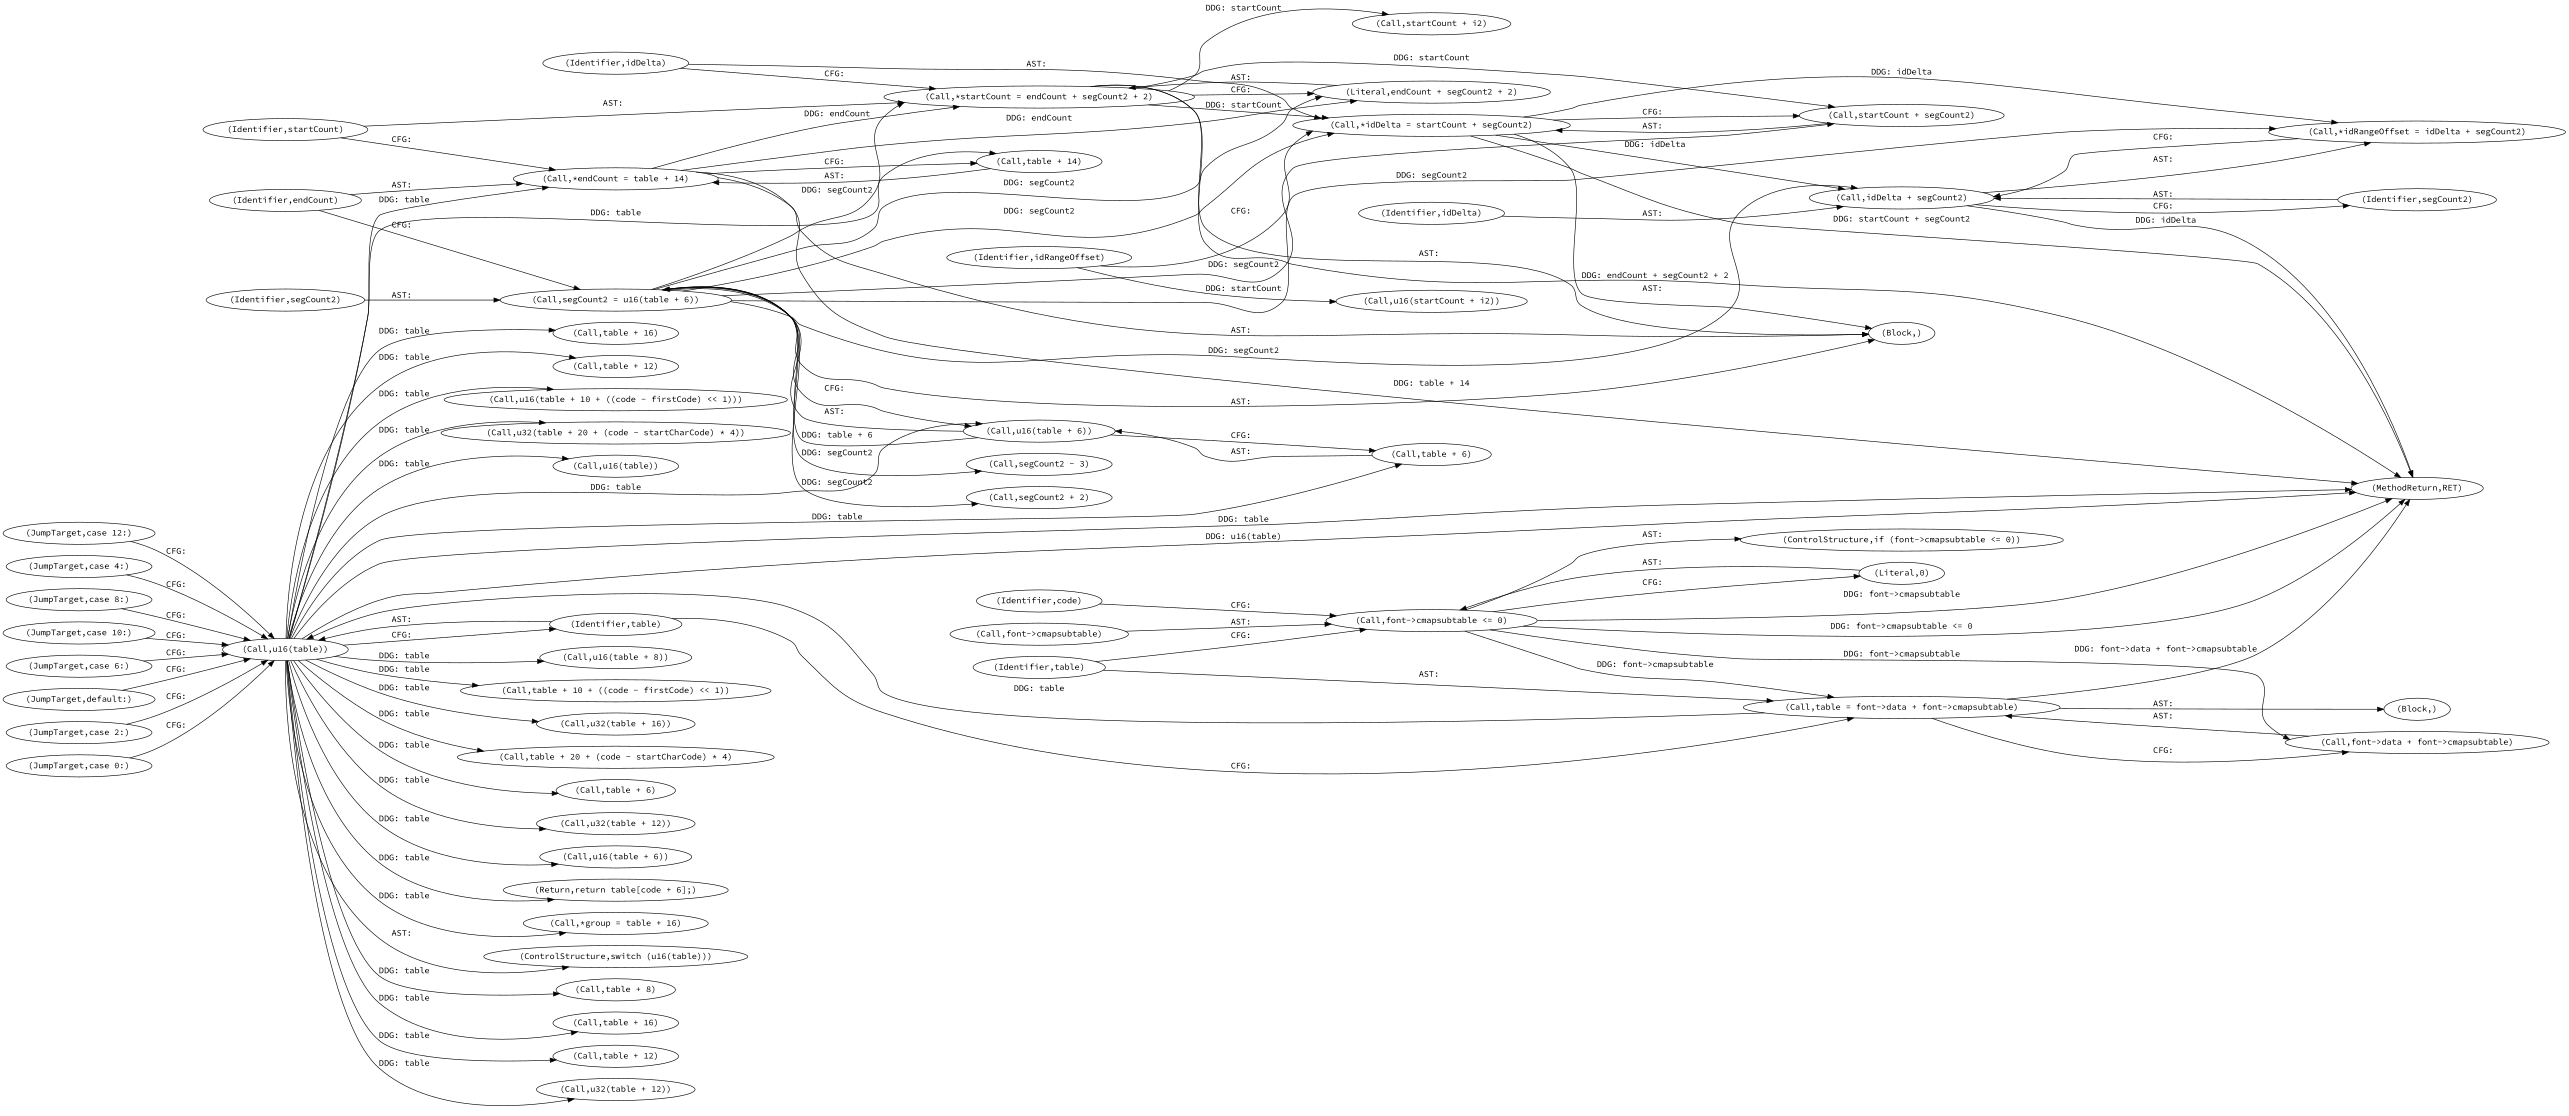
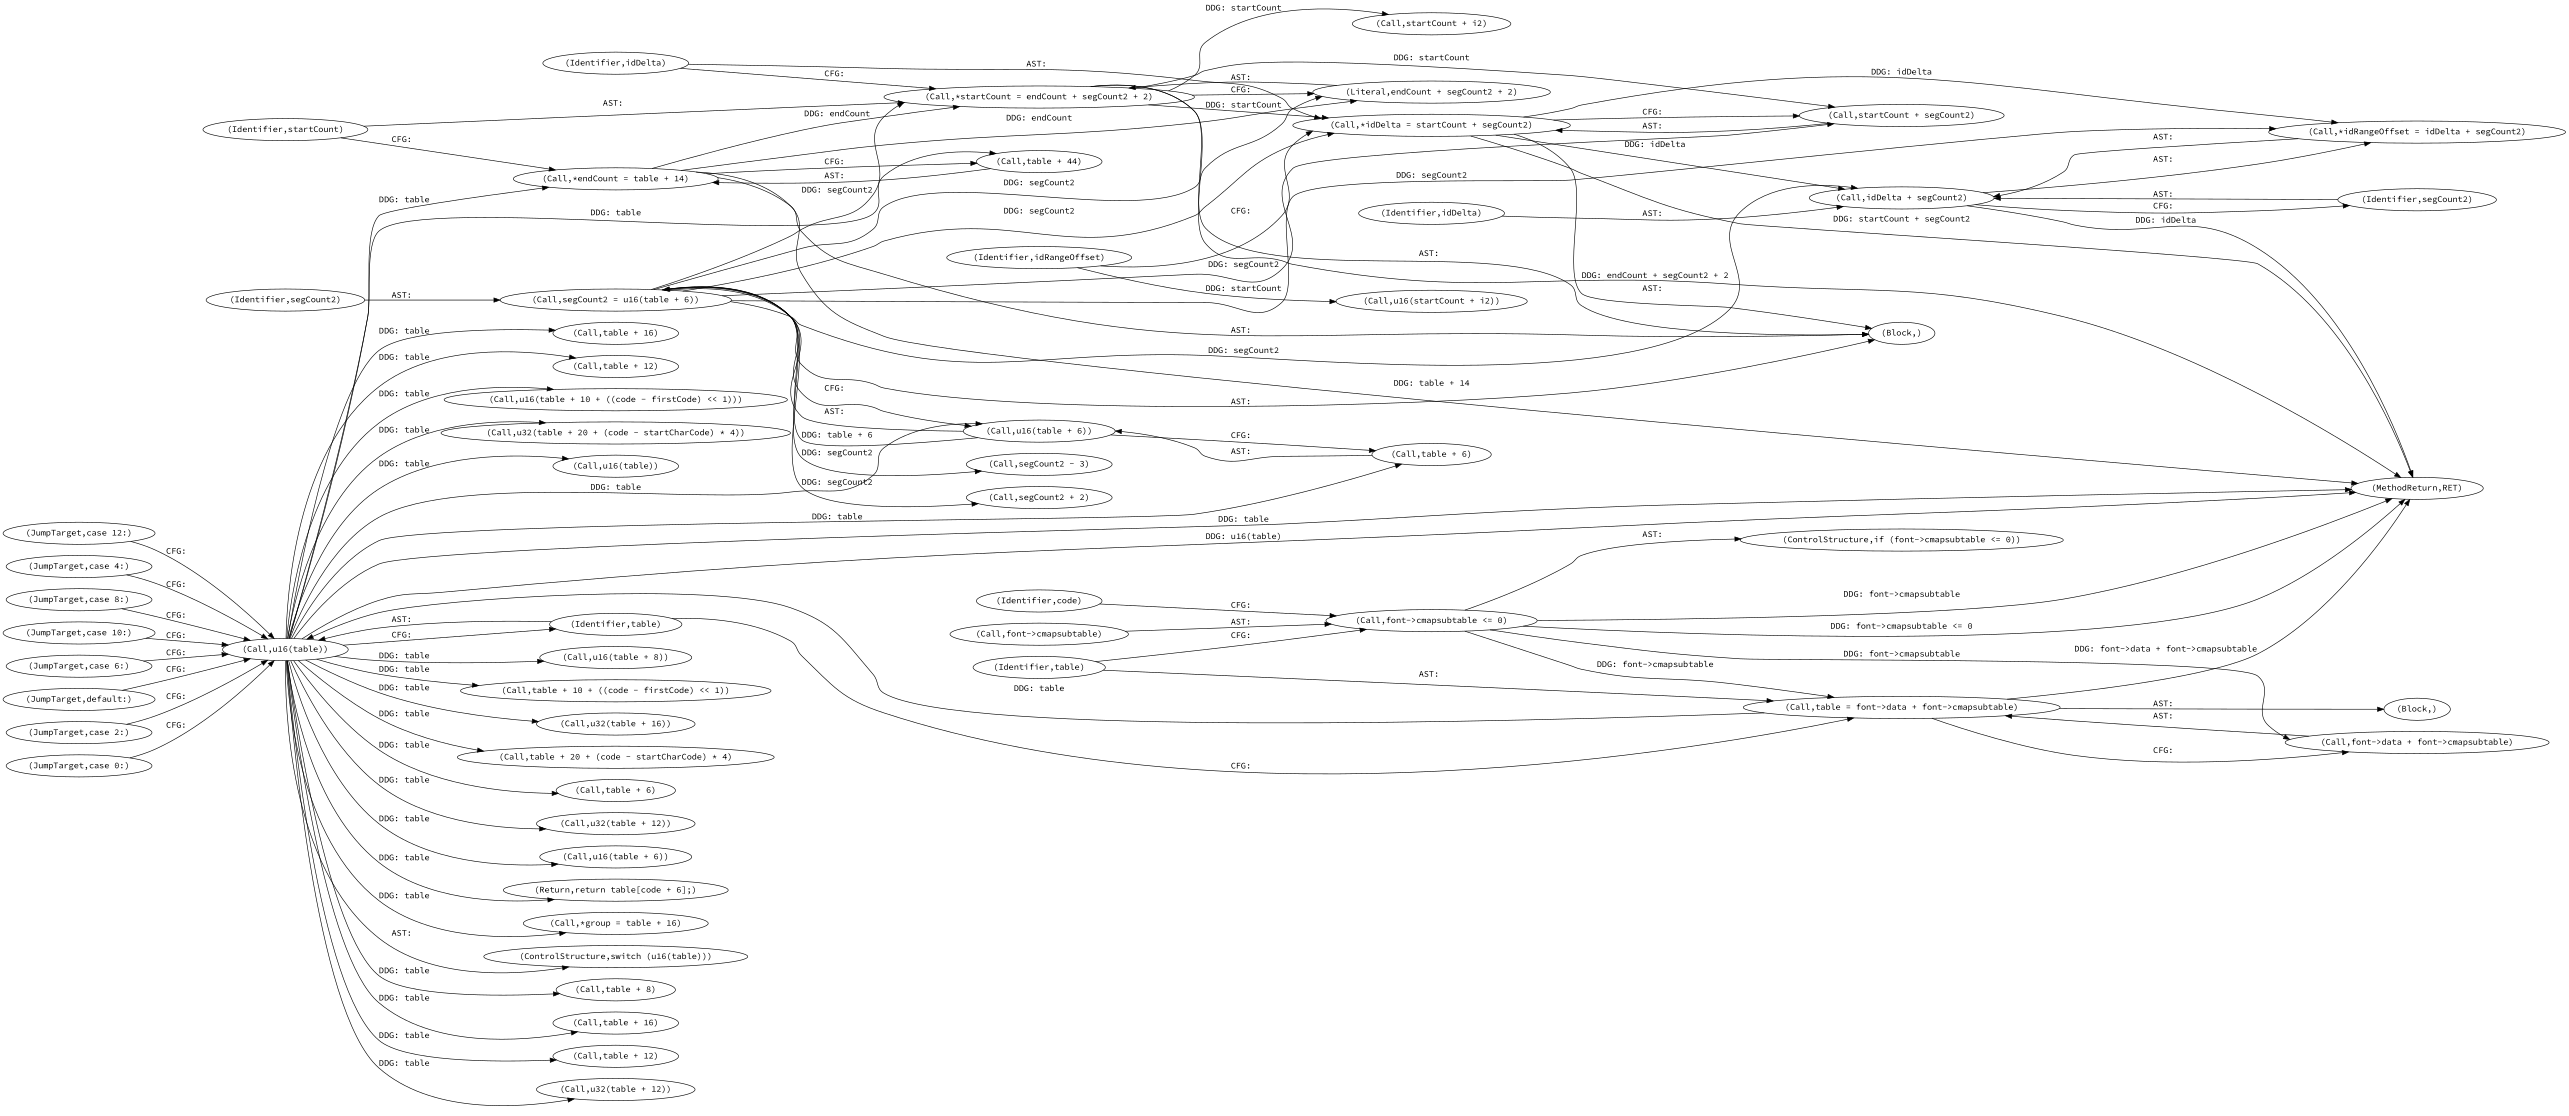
edge "(Call,*idRangeOffset = idDelta + segCount2)" -> "(Call,idDelta + segCount2)": label "CFG: " -> "AST: "
node "(Call,table + 14)": label "(Call,table + 14)" -> "(Call,table + 44)"
node "(Identifier,endCount)": removed
node "(Literal,0)": removed
